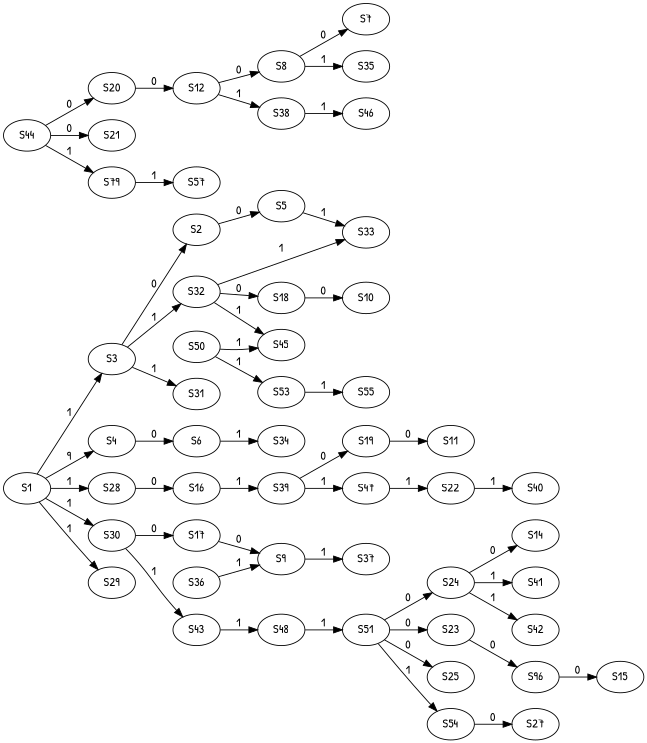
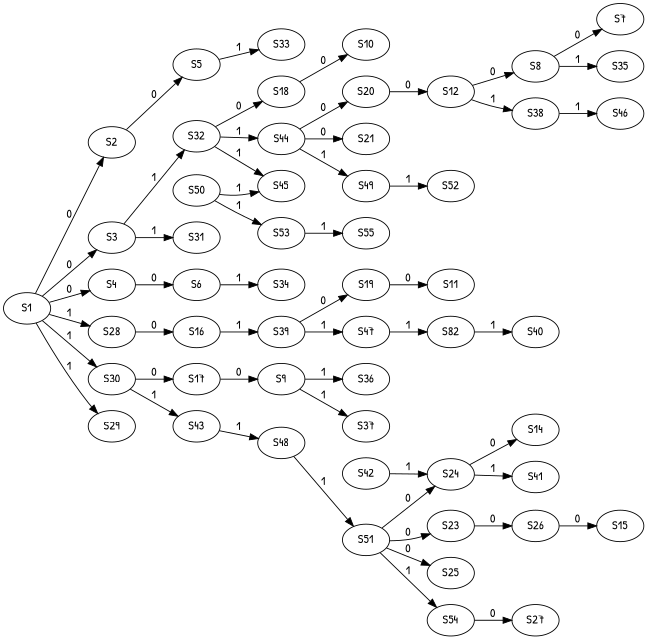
node "S79": label "S79" -> "S49"
node "S57": label "S57" -> "S52"
edge "S32" -> "S33": now "S32" -> "S44"
edge "S3" -> "S2": now "S1" -> "S2"
edge "S1" -> "S3": label "1" -> "0"
edge "S1" -> "S4": label "9" -> "0"
node "S22": label "S22" -> "S82"
edge "S36" -> "S9": reversed
edge "S24" -> "S42": reversed
node "S96": label "S96" -> "S26"
